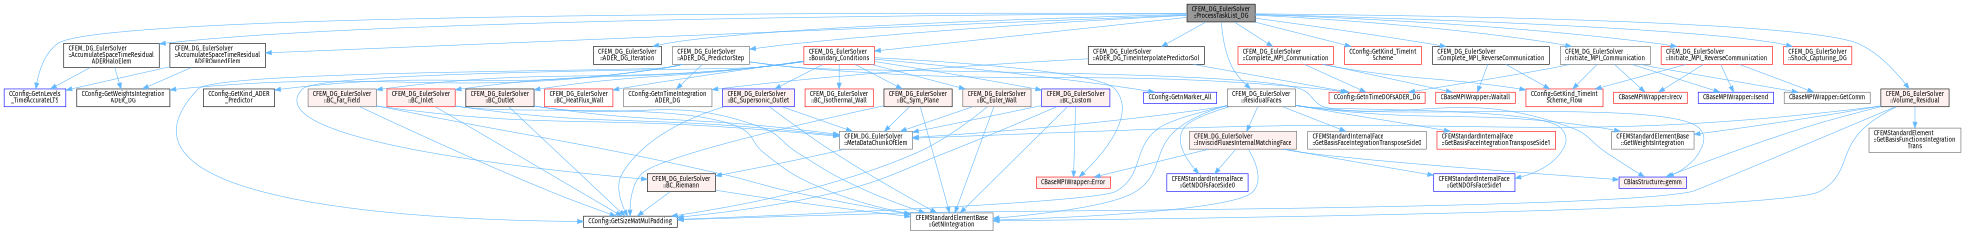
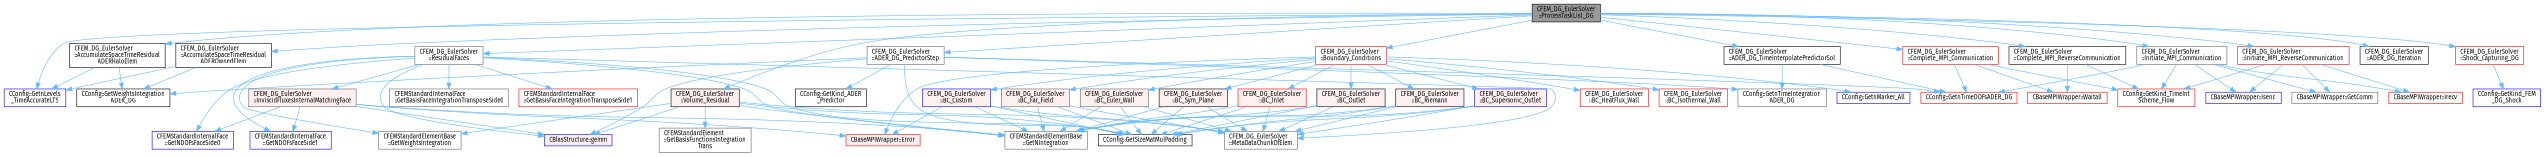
node "CConfig::GetKind_TimeInt Scheme": removed
node "CConfig::GetKind_FEM _DG_Shock": added
edge "CFEM_DG_EulerSolver ::MetaDataChunkOfElem" -> "CFEM_DG_EulerSolver ::BC_Riemann": reversed
